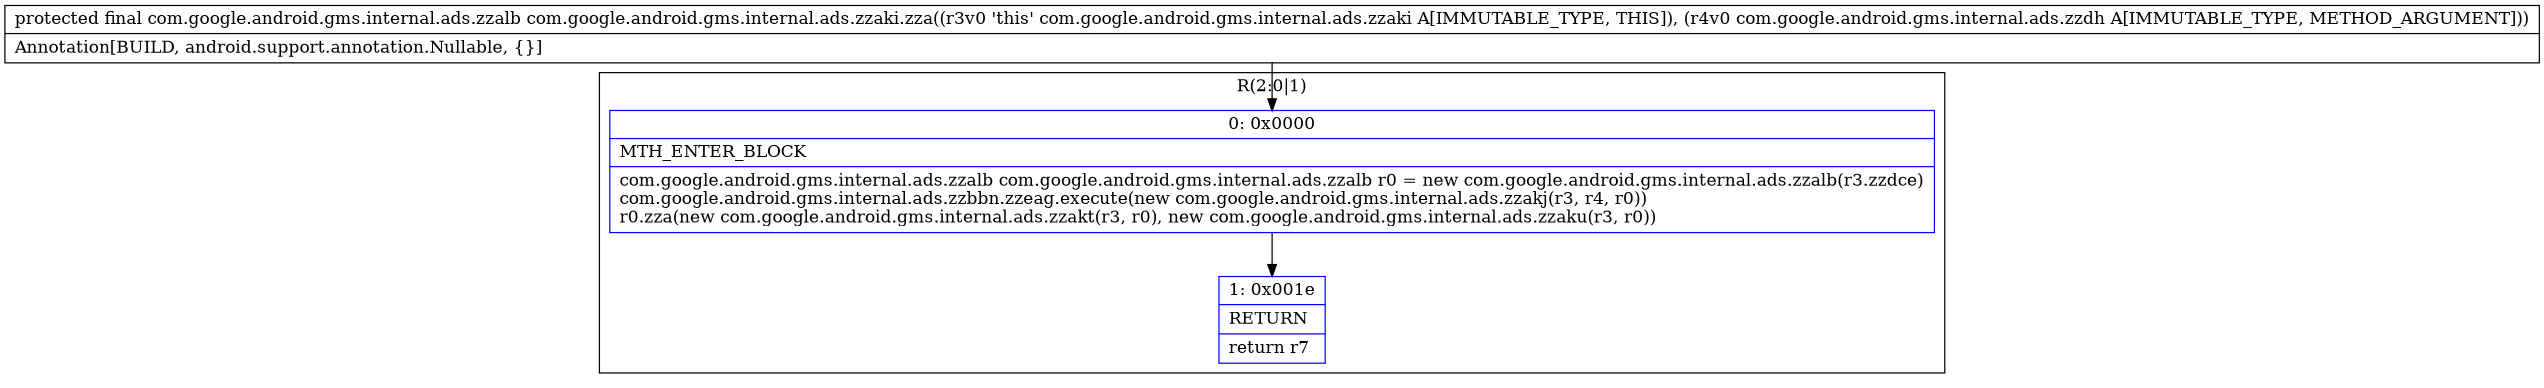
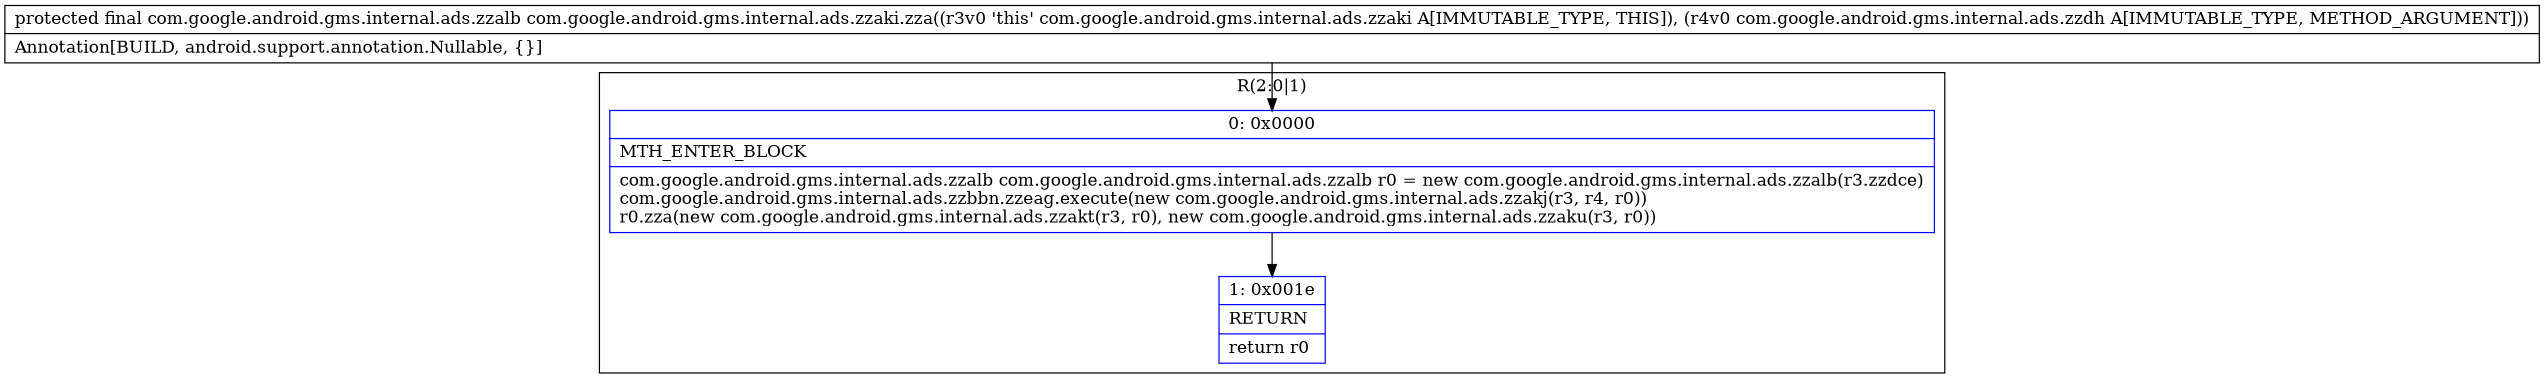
node "1: 0x001e": text "return r7" -> "return r0"
